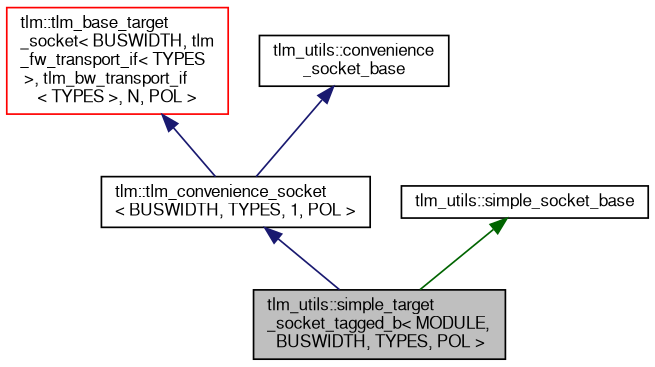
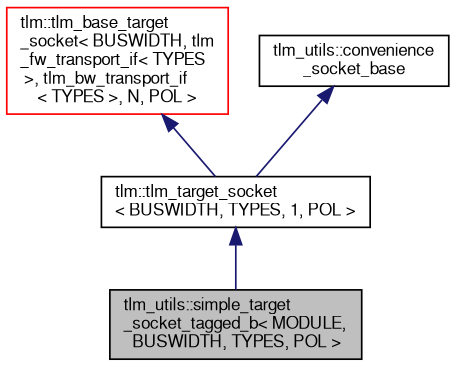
node "tlm::tlm_convenience_socket < BUSWIDTH, TYPES, 1, POL >": label "tlm::tlm_convenience_socket < BUSWIDTH, TYPES, 1, POL >" -> "tlm::tlm_target_socket < BUSWIDTH, TYPES, 1, POL >"
node "tlm_utils::simple_socket_base": removed
